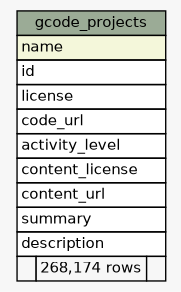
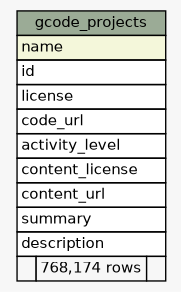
node "gcode_projects": text "268,174 rows" -> "768,174 rows"
